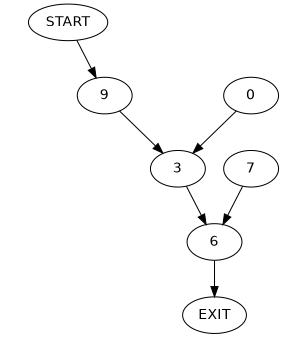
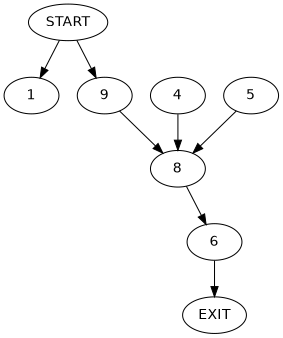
node "1": added
node "4": added
node "0": label "0" -> "5"
node "3": label "3" -> "8"
node "7": removed
